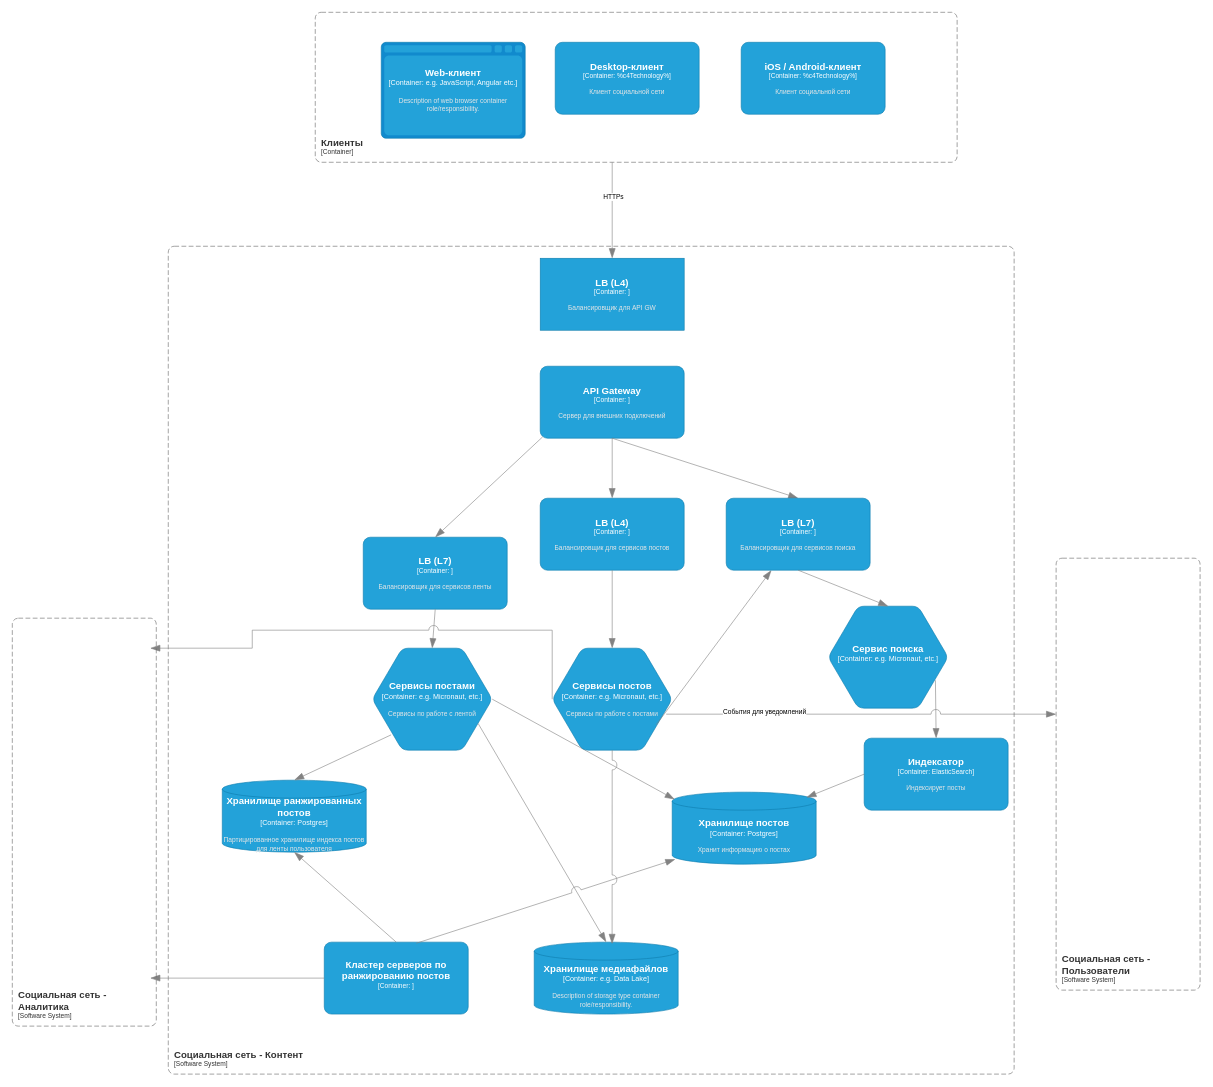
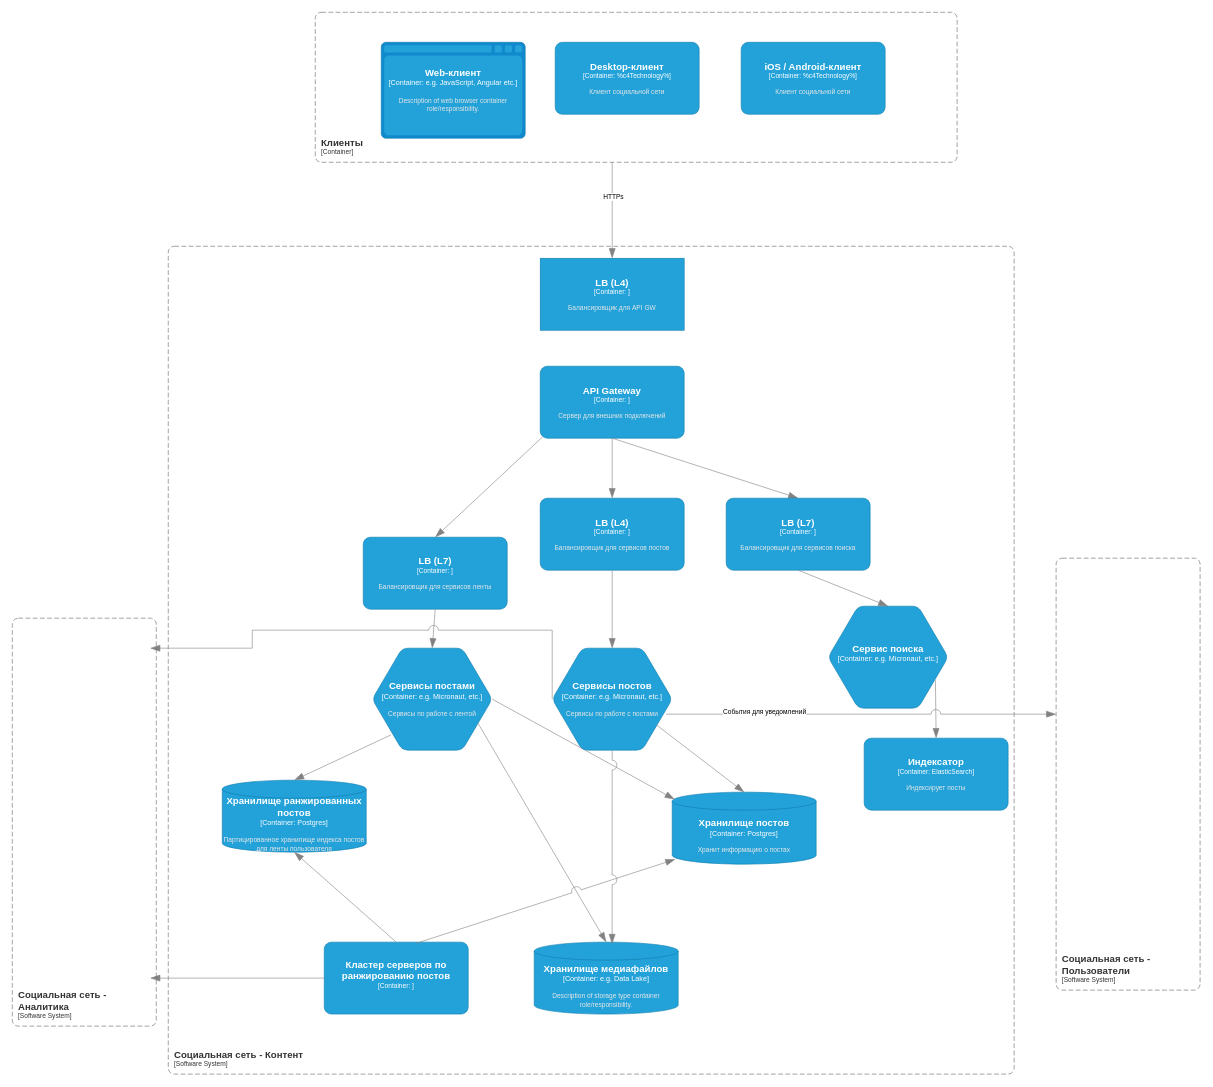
edge "Сервисы постов [Container: e.g. Micronaut, etc.] Сервисы по работе с постами" -> "LB (L7) [Container: ] Балансировщик для сервисов поиска": now "Сервисы постов [Container: e.g. Micronaut, etc.] Сервисы по работе с постами" -> "Хранилище постов [Container: Postgres] Хранит информацию о постах"
edge "Индексатор [Container: ElasticSearch] Индексирует посты" -> "Хранилище постов [Container: Postgres] Хранит информацию о постах": removed
